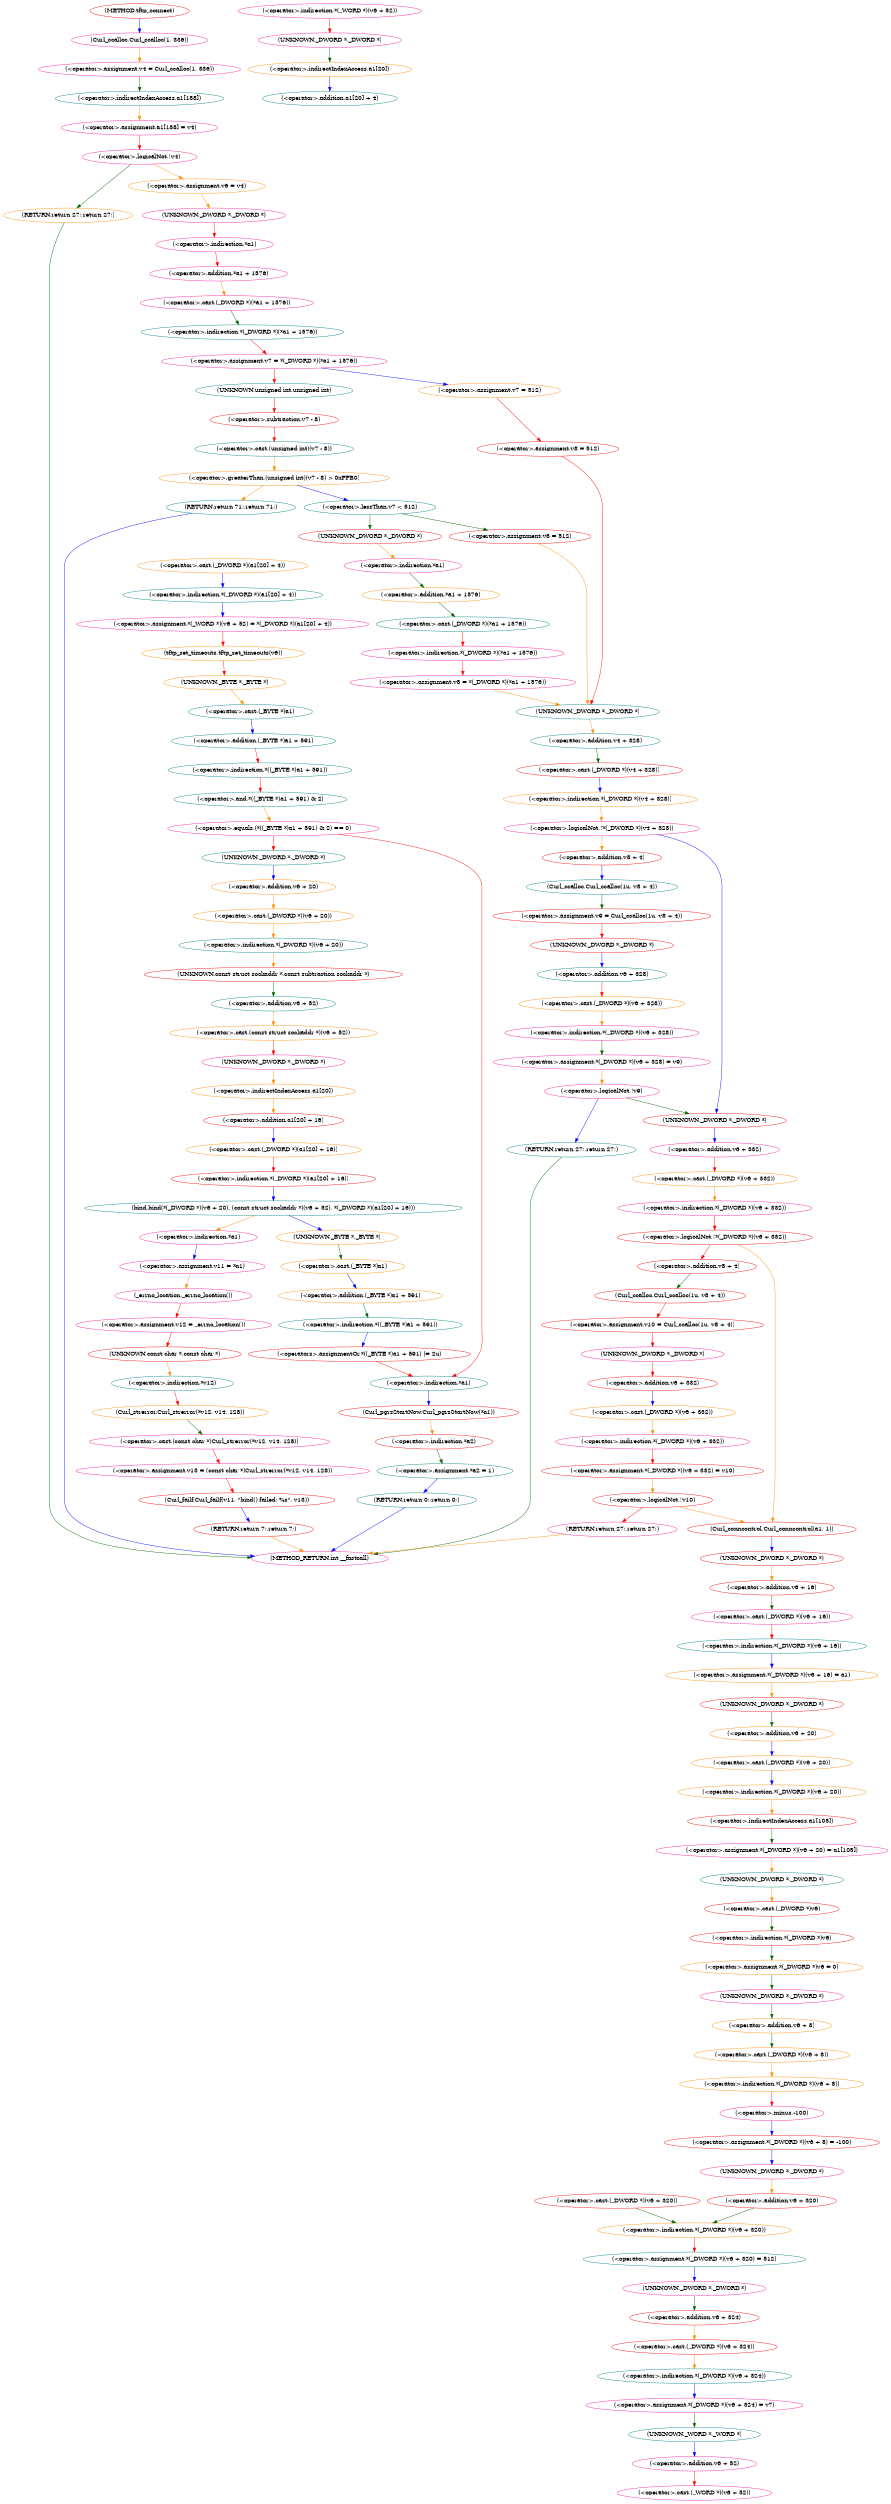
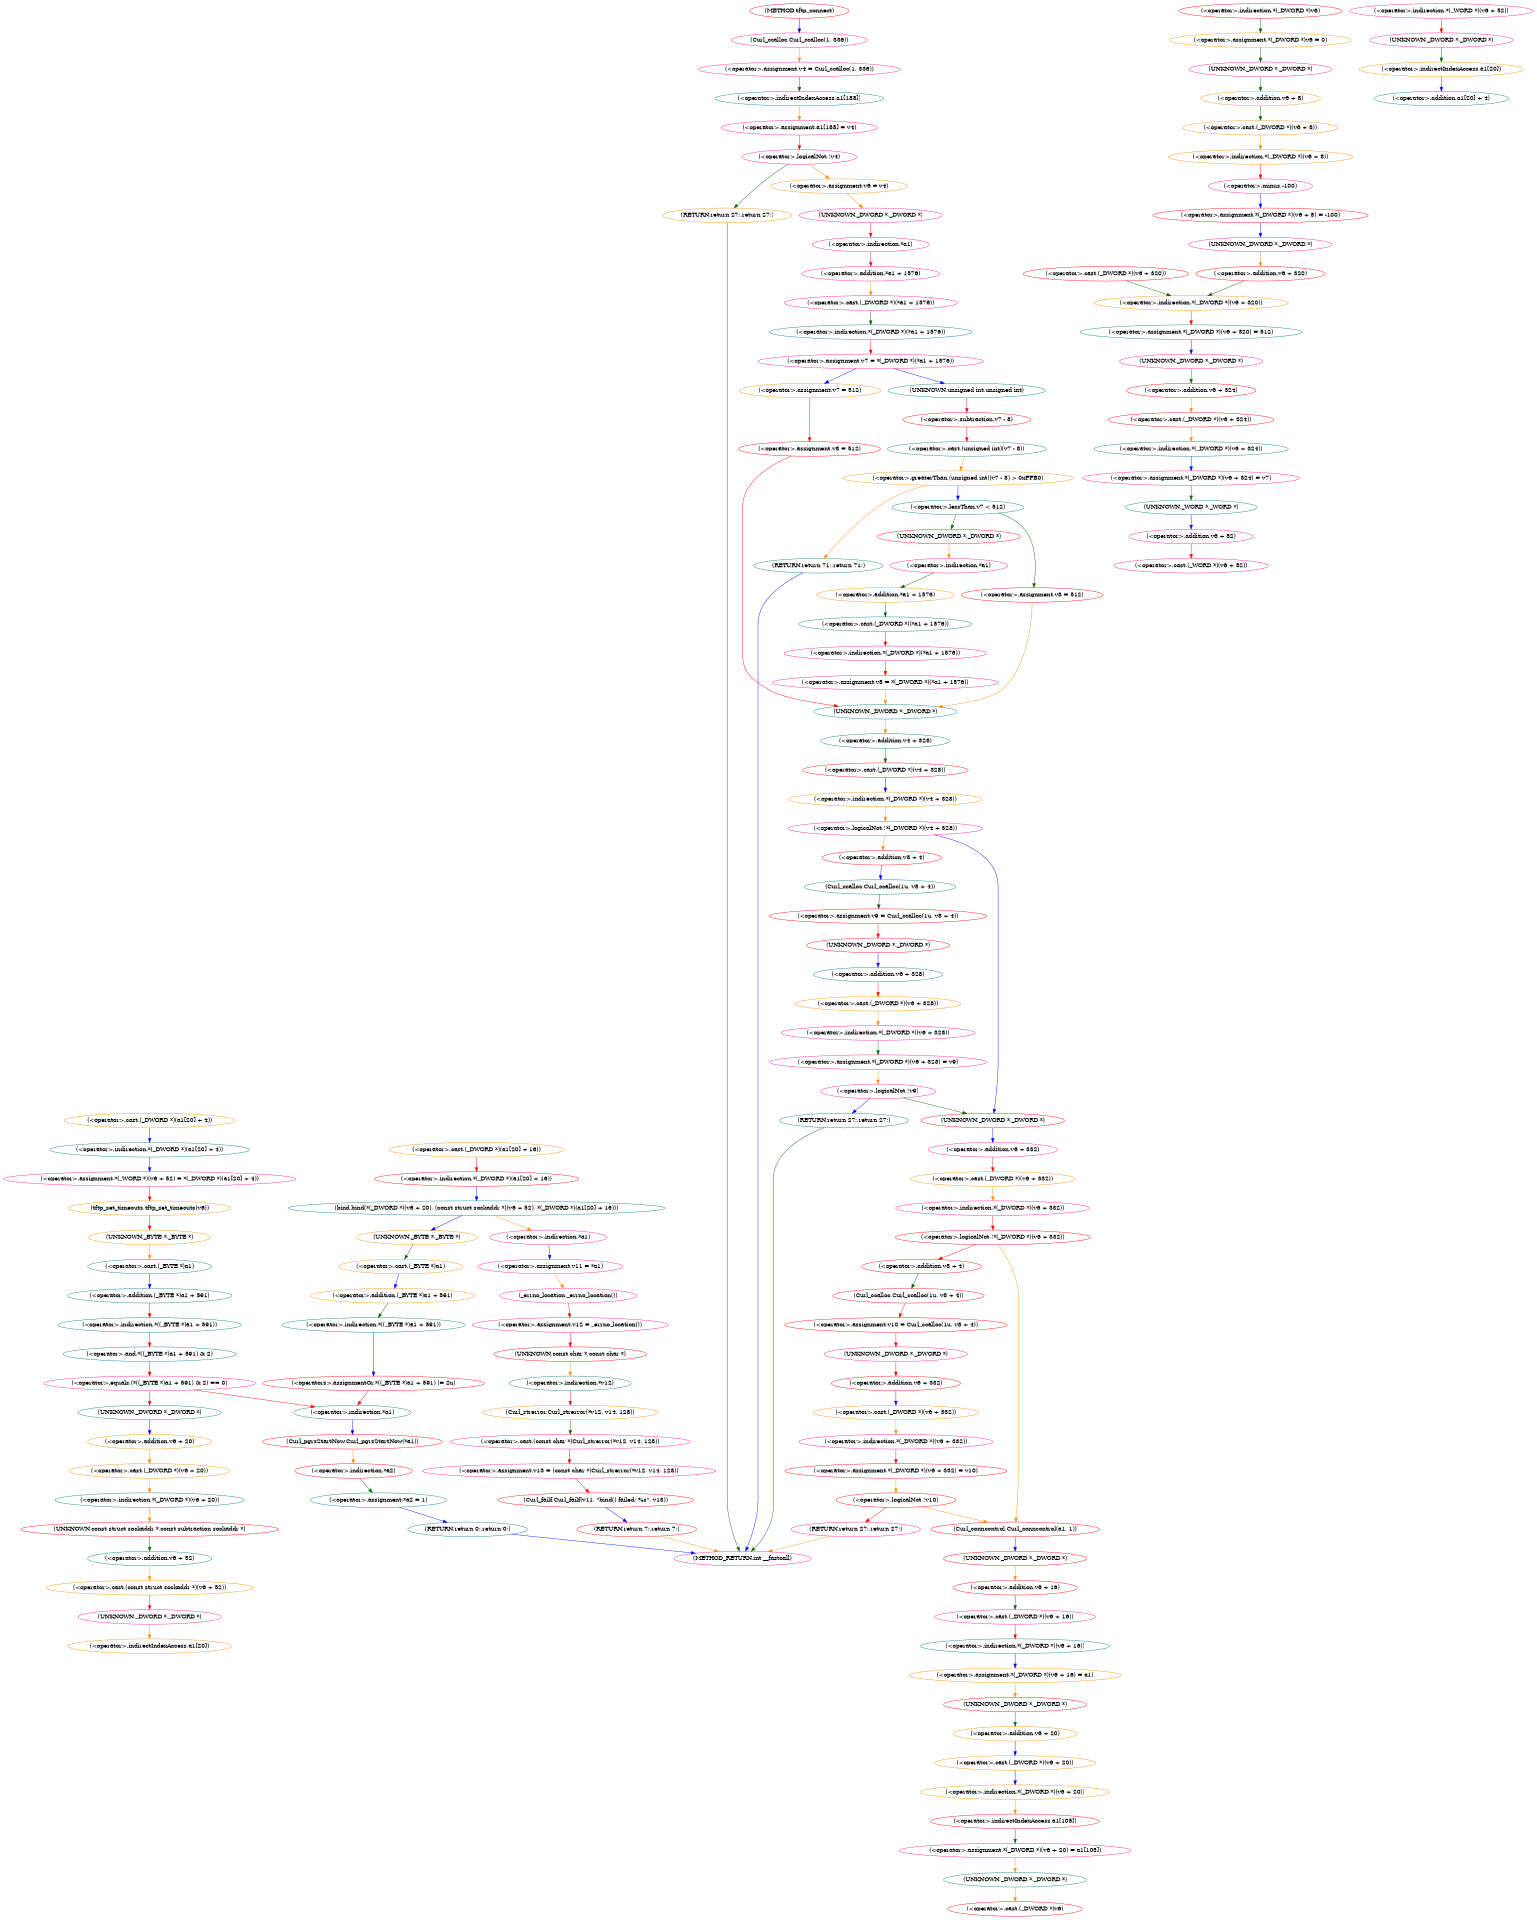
edge "(<operator>.assignment,v7 = *(_DWORD *)(*a1 + 1576))" -> "(UNKNOWN,unsigned int,unsigned int)": color red -> blue
edge "(<operator>.and,*((_BYTE *)a1 + 591) & 2)" -> "(<operator>.equals,(*((_BYTE *)a1 + 591) & 2) == 0)": color darkorange -> red
node "(<operator>.addition,a1[20] + 16)": removed
edge "(<operator>.cast,(_DWORD *)v6)" -> "(<operator>.indirection,*(_DWORD *)v6)": removed
